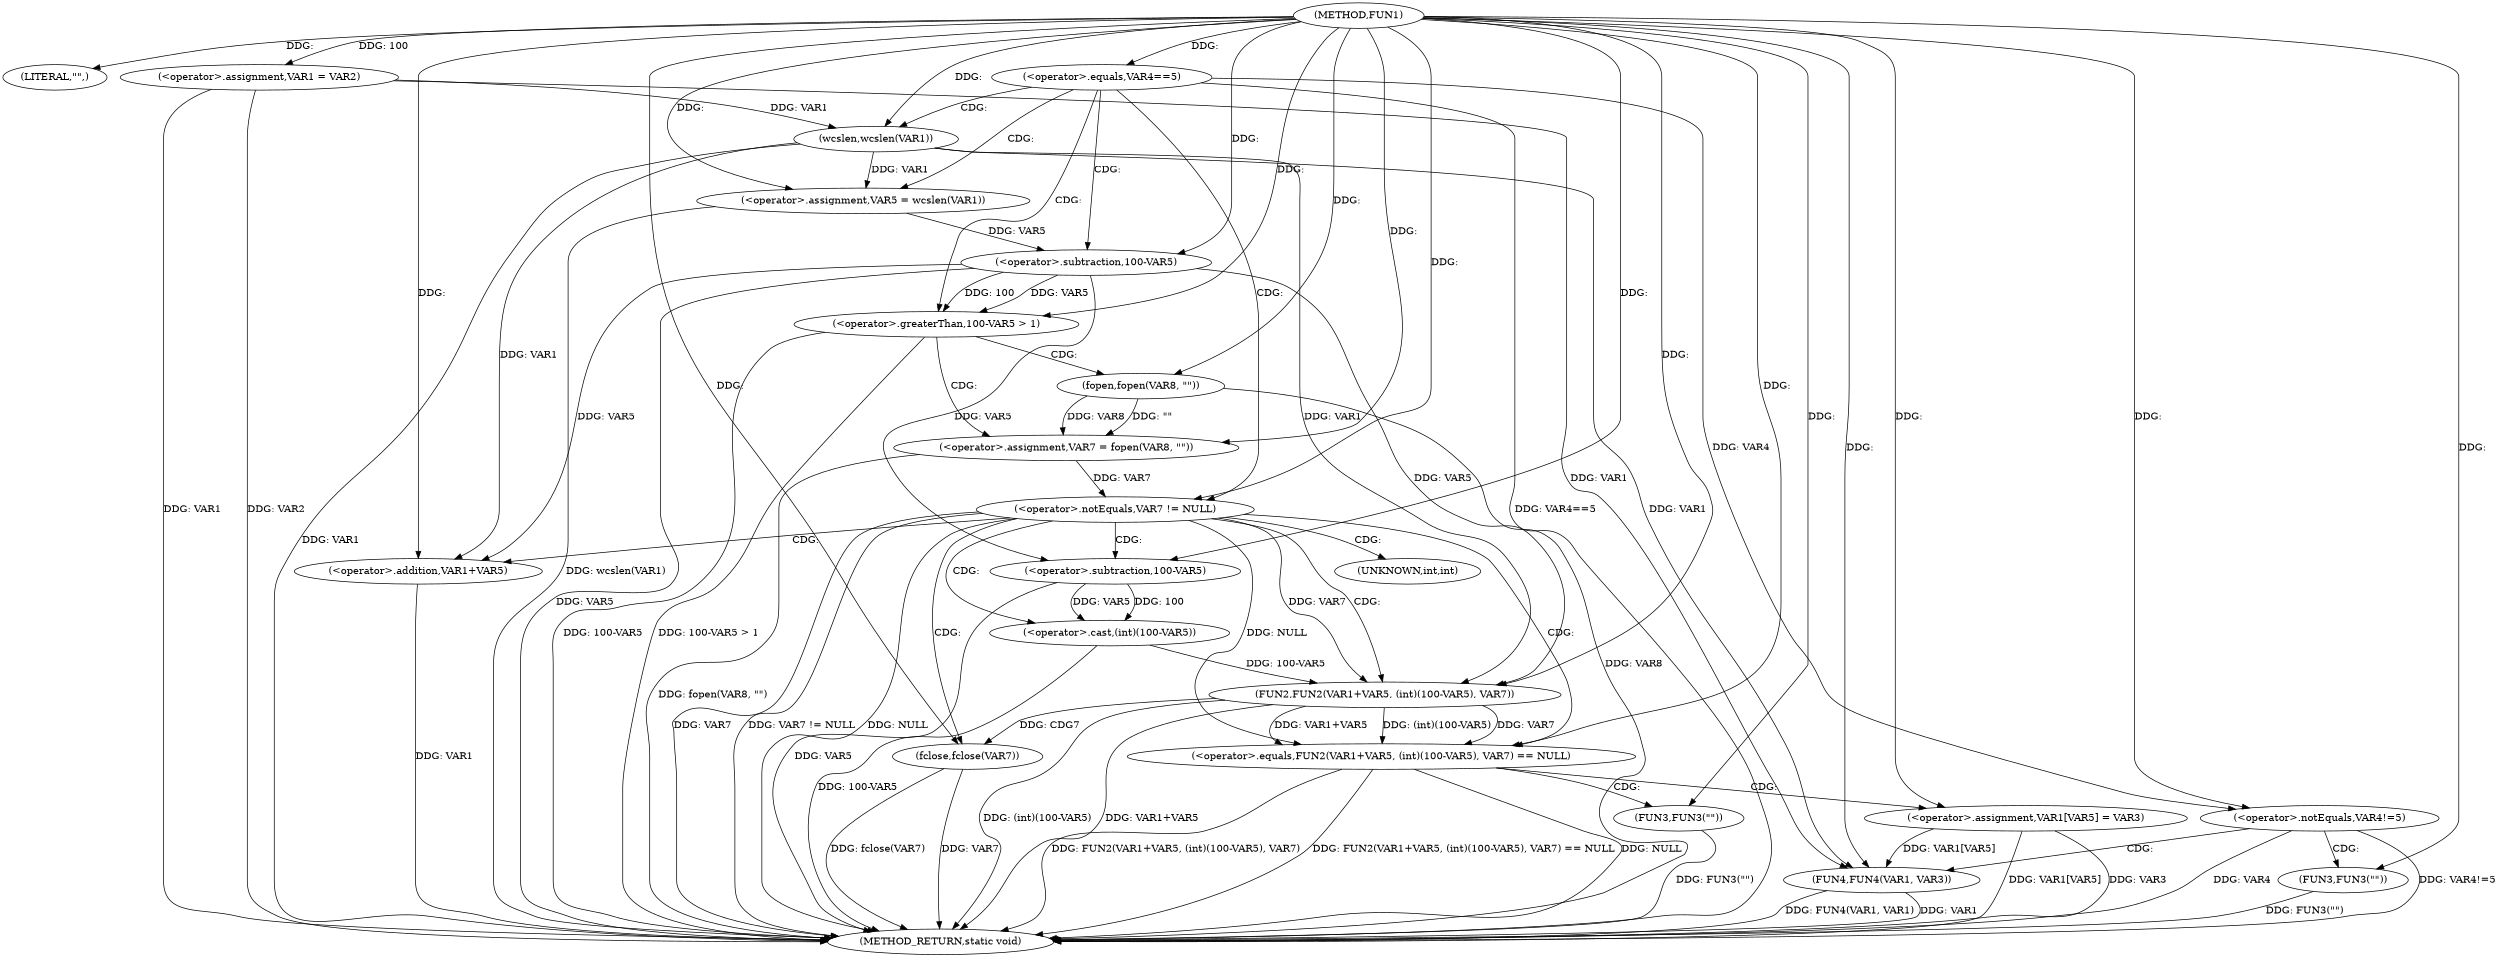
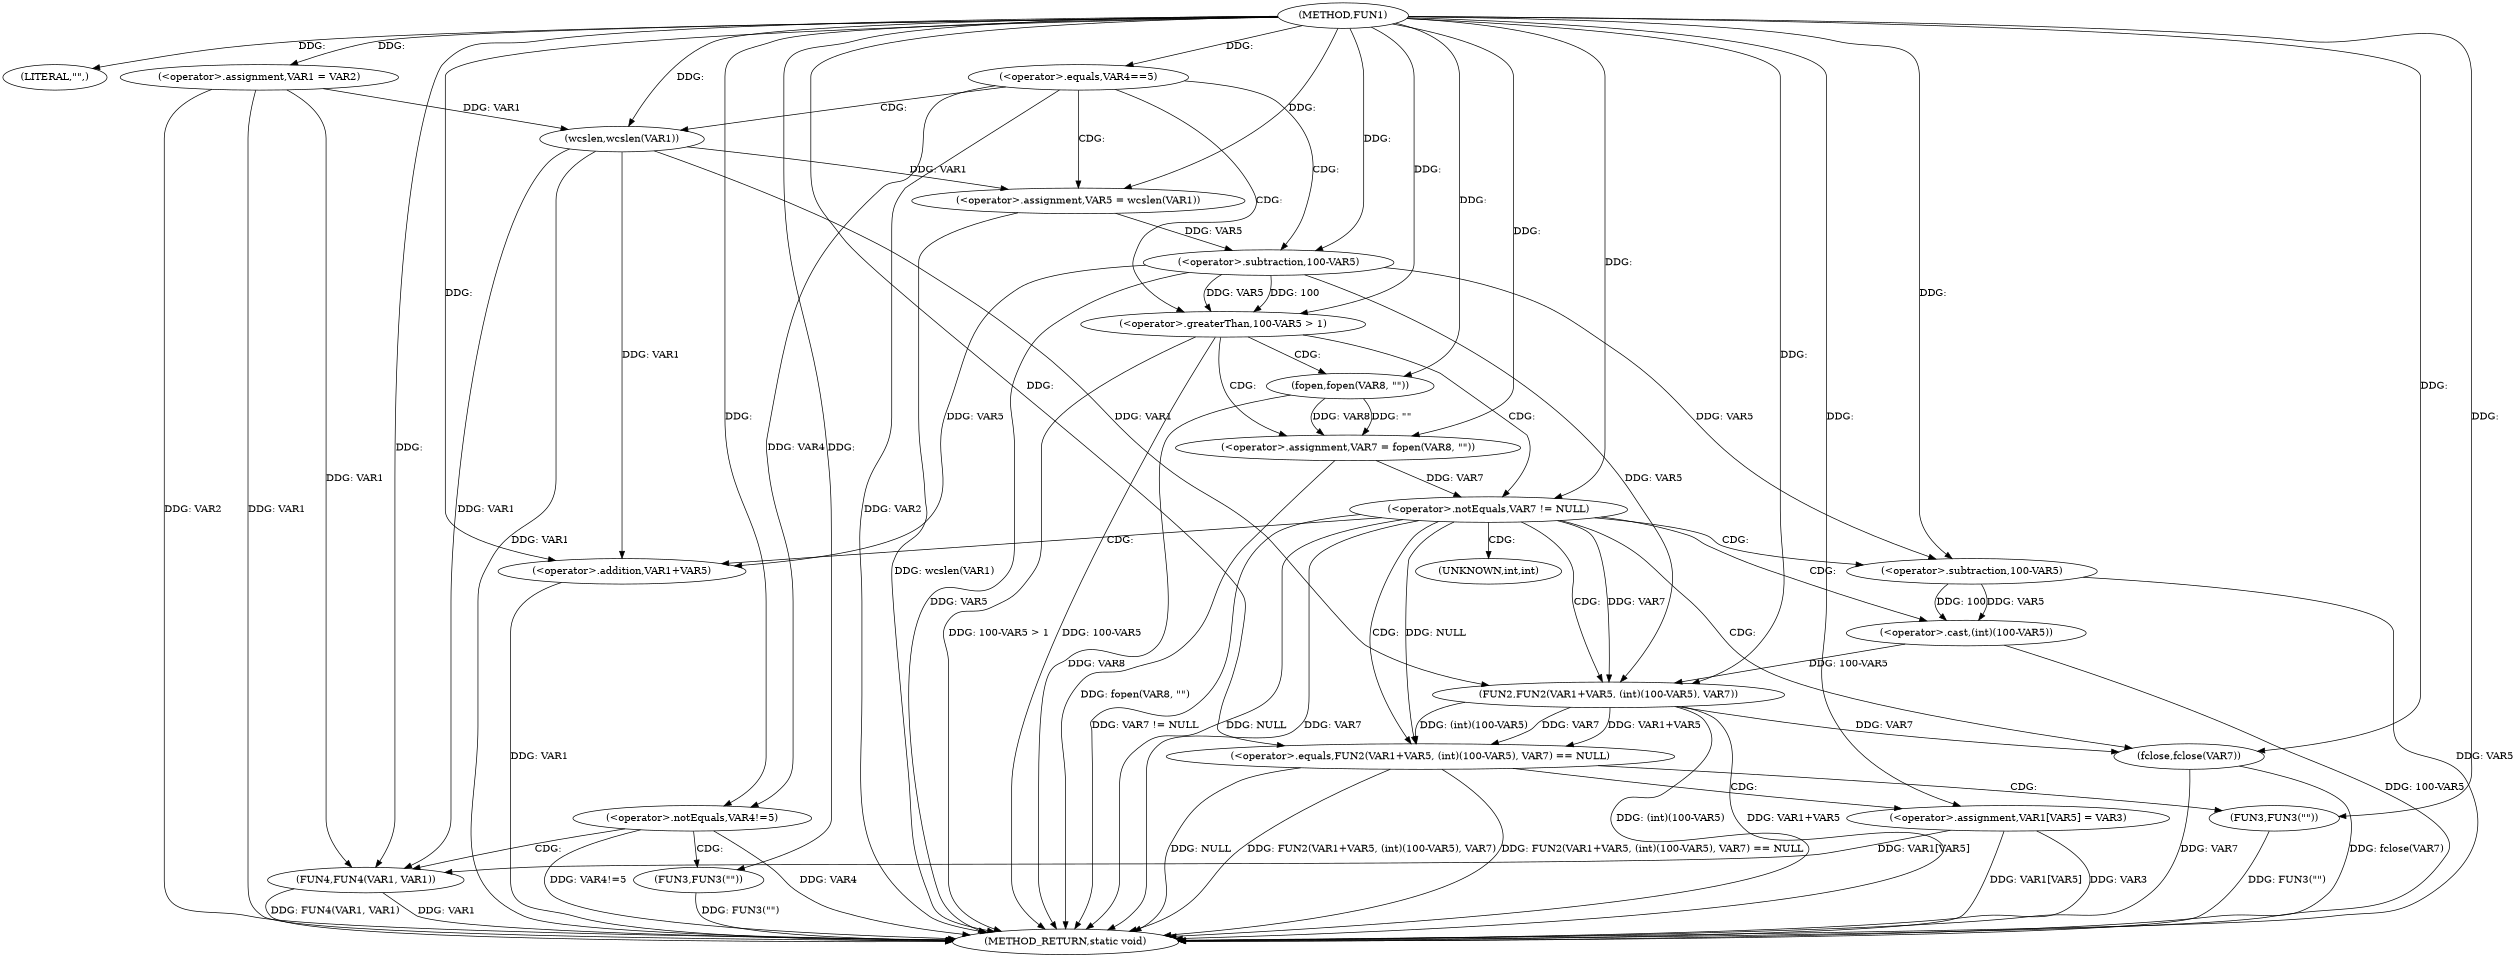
edge "(METHOD,FUN1)" -> "(<operator>.assignment,VAR1 = VAR2)": label "DDG: 100" -> "DDG: "
edge "(<operator>.equals,VAR4==5)" -> "(<operator>.notEquals,VAR7 != NULL)": now "(<operator>.greaterThan,100-VAR5 > 1)" -> "(<operator>.notEquals,VAR7 != NULL)"
edge "(<operator>.equals,VAR4==5)" -> "(METHOD_RETURN,static void)": label "DDG: VAR4==5" -> "DDG: VAR2"
edge "(FUN2,FUN2(VAR1+VAR5, (int)(100-VAR5), VAR7))" -> "(fclose,fclose(VAR7))": label "DDG: CDG7" -> "DDG: VAR7"
node "(FUN4,FUN4(VAR1, VAR3))": label "(FUN4,FUN4(VAR1, VAR3))" -> "(FUN4,FUN4(VAR1, VAR1))"
